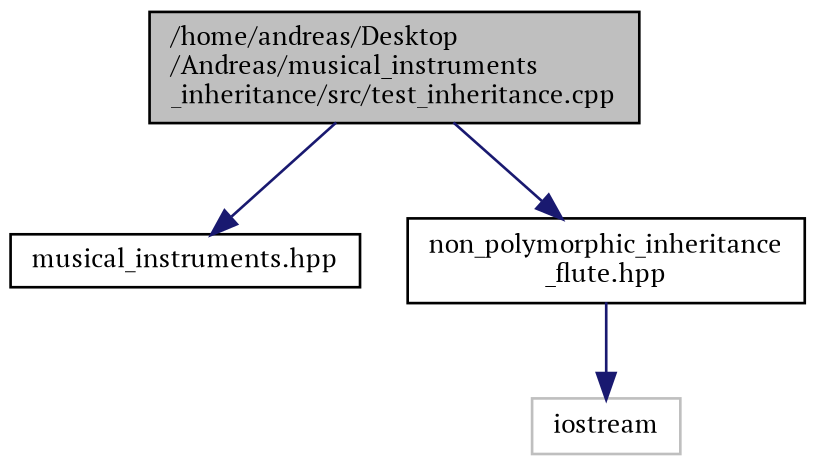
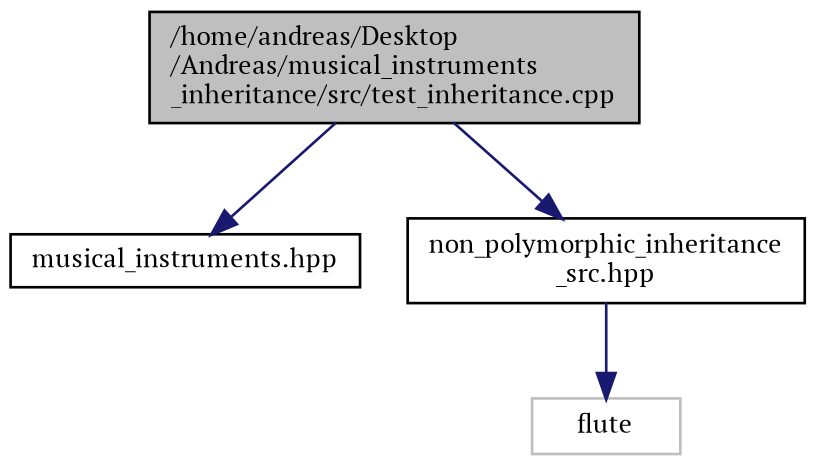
node "non_polymorphic_inheritance _flute.hpp": label "non_polymorphic_inheritance _flute.hpp" -> "non_polymorphic_inheritance _src.hpp"
node "iostream": label "iostream" -> "flute"
